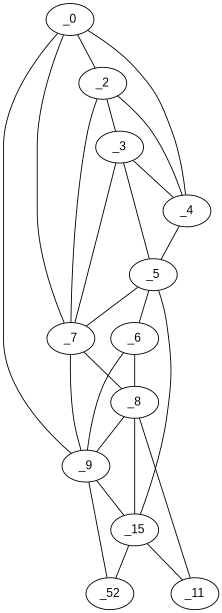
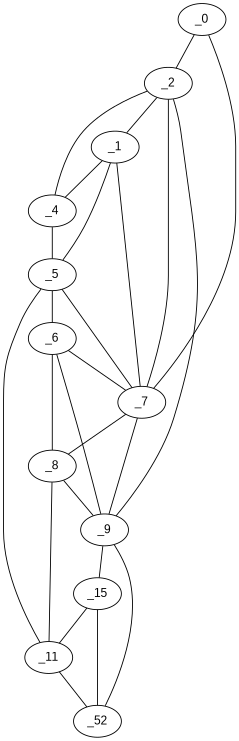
edge "_0" -- "_4": removed
node "_3": label "_3" -> "_1"
edge "_0" -- "_9": now "_2" -- "_9"
edge "_6" -- "_7": added
edge "_5" -- "_15": now "_5" -- "_11"
edge "_8" -- "_15": removed
edge "_11" -- "_52": added
